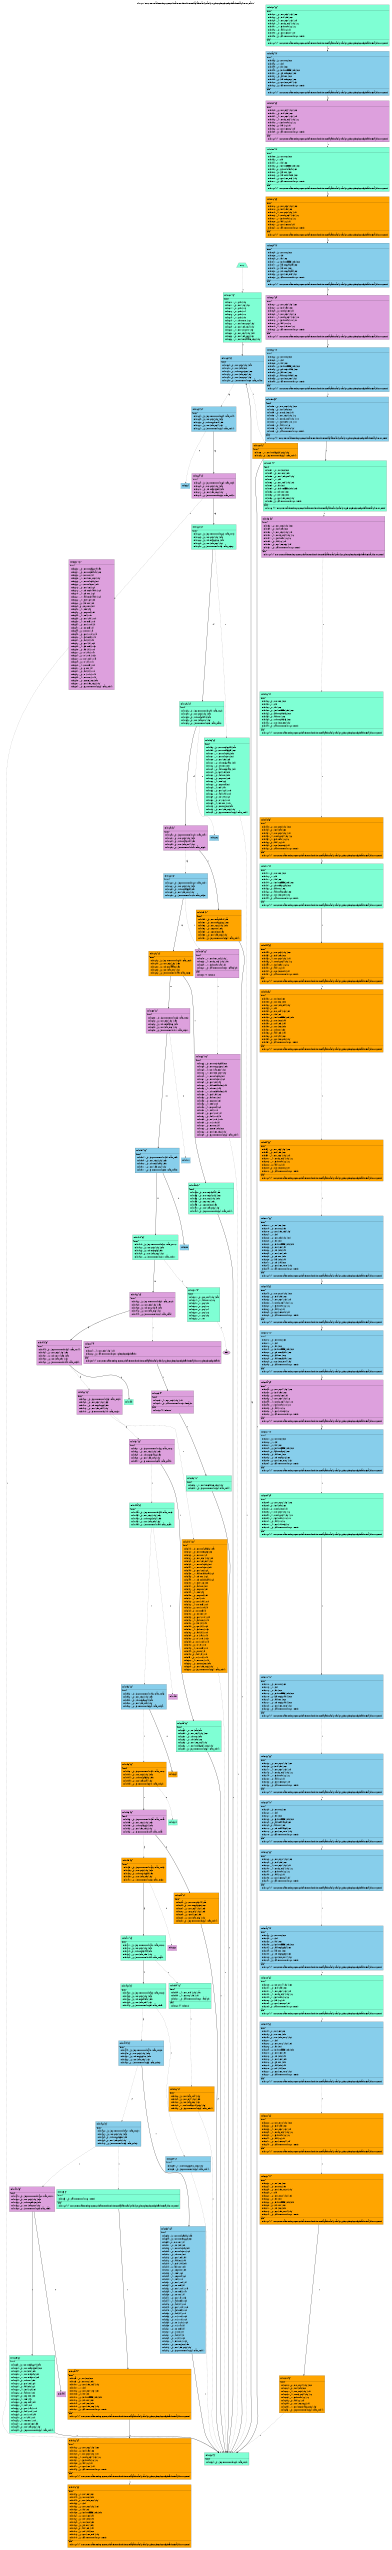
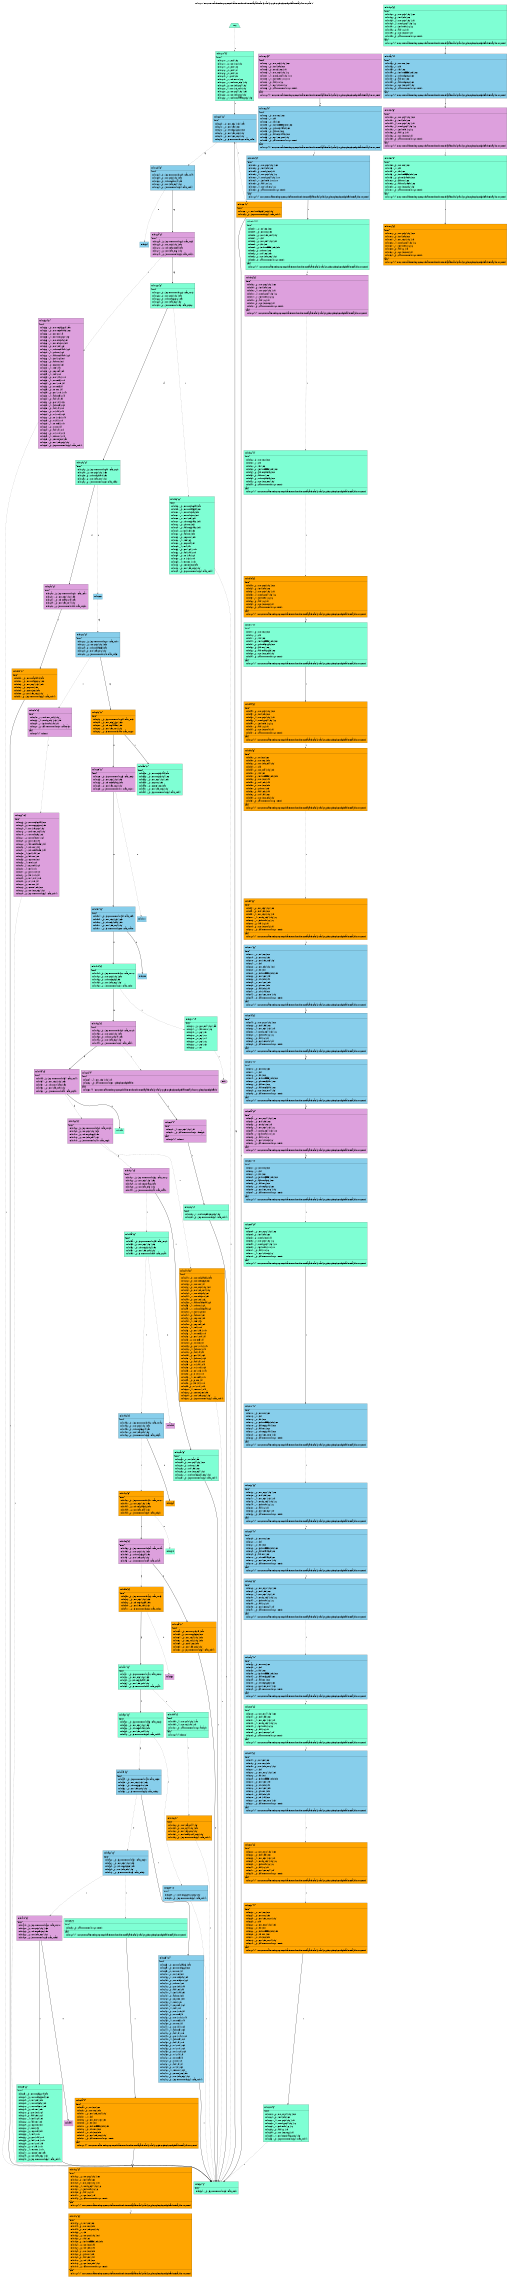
node "0x401e39 [40]": removed
edge "0x4018ac [22]" -> "0x4018c2 [22]": now "0x4022e2" -> "0x4018c2 [22]"
edge "0x401a9e [27]" -> "0x402584 [5]": removed, label "1"
node "0x40227e [45]": fillcolor orange -> aquamarine
